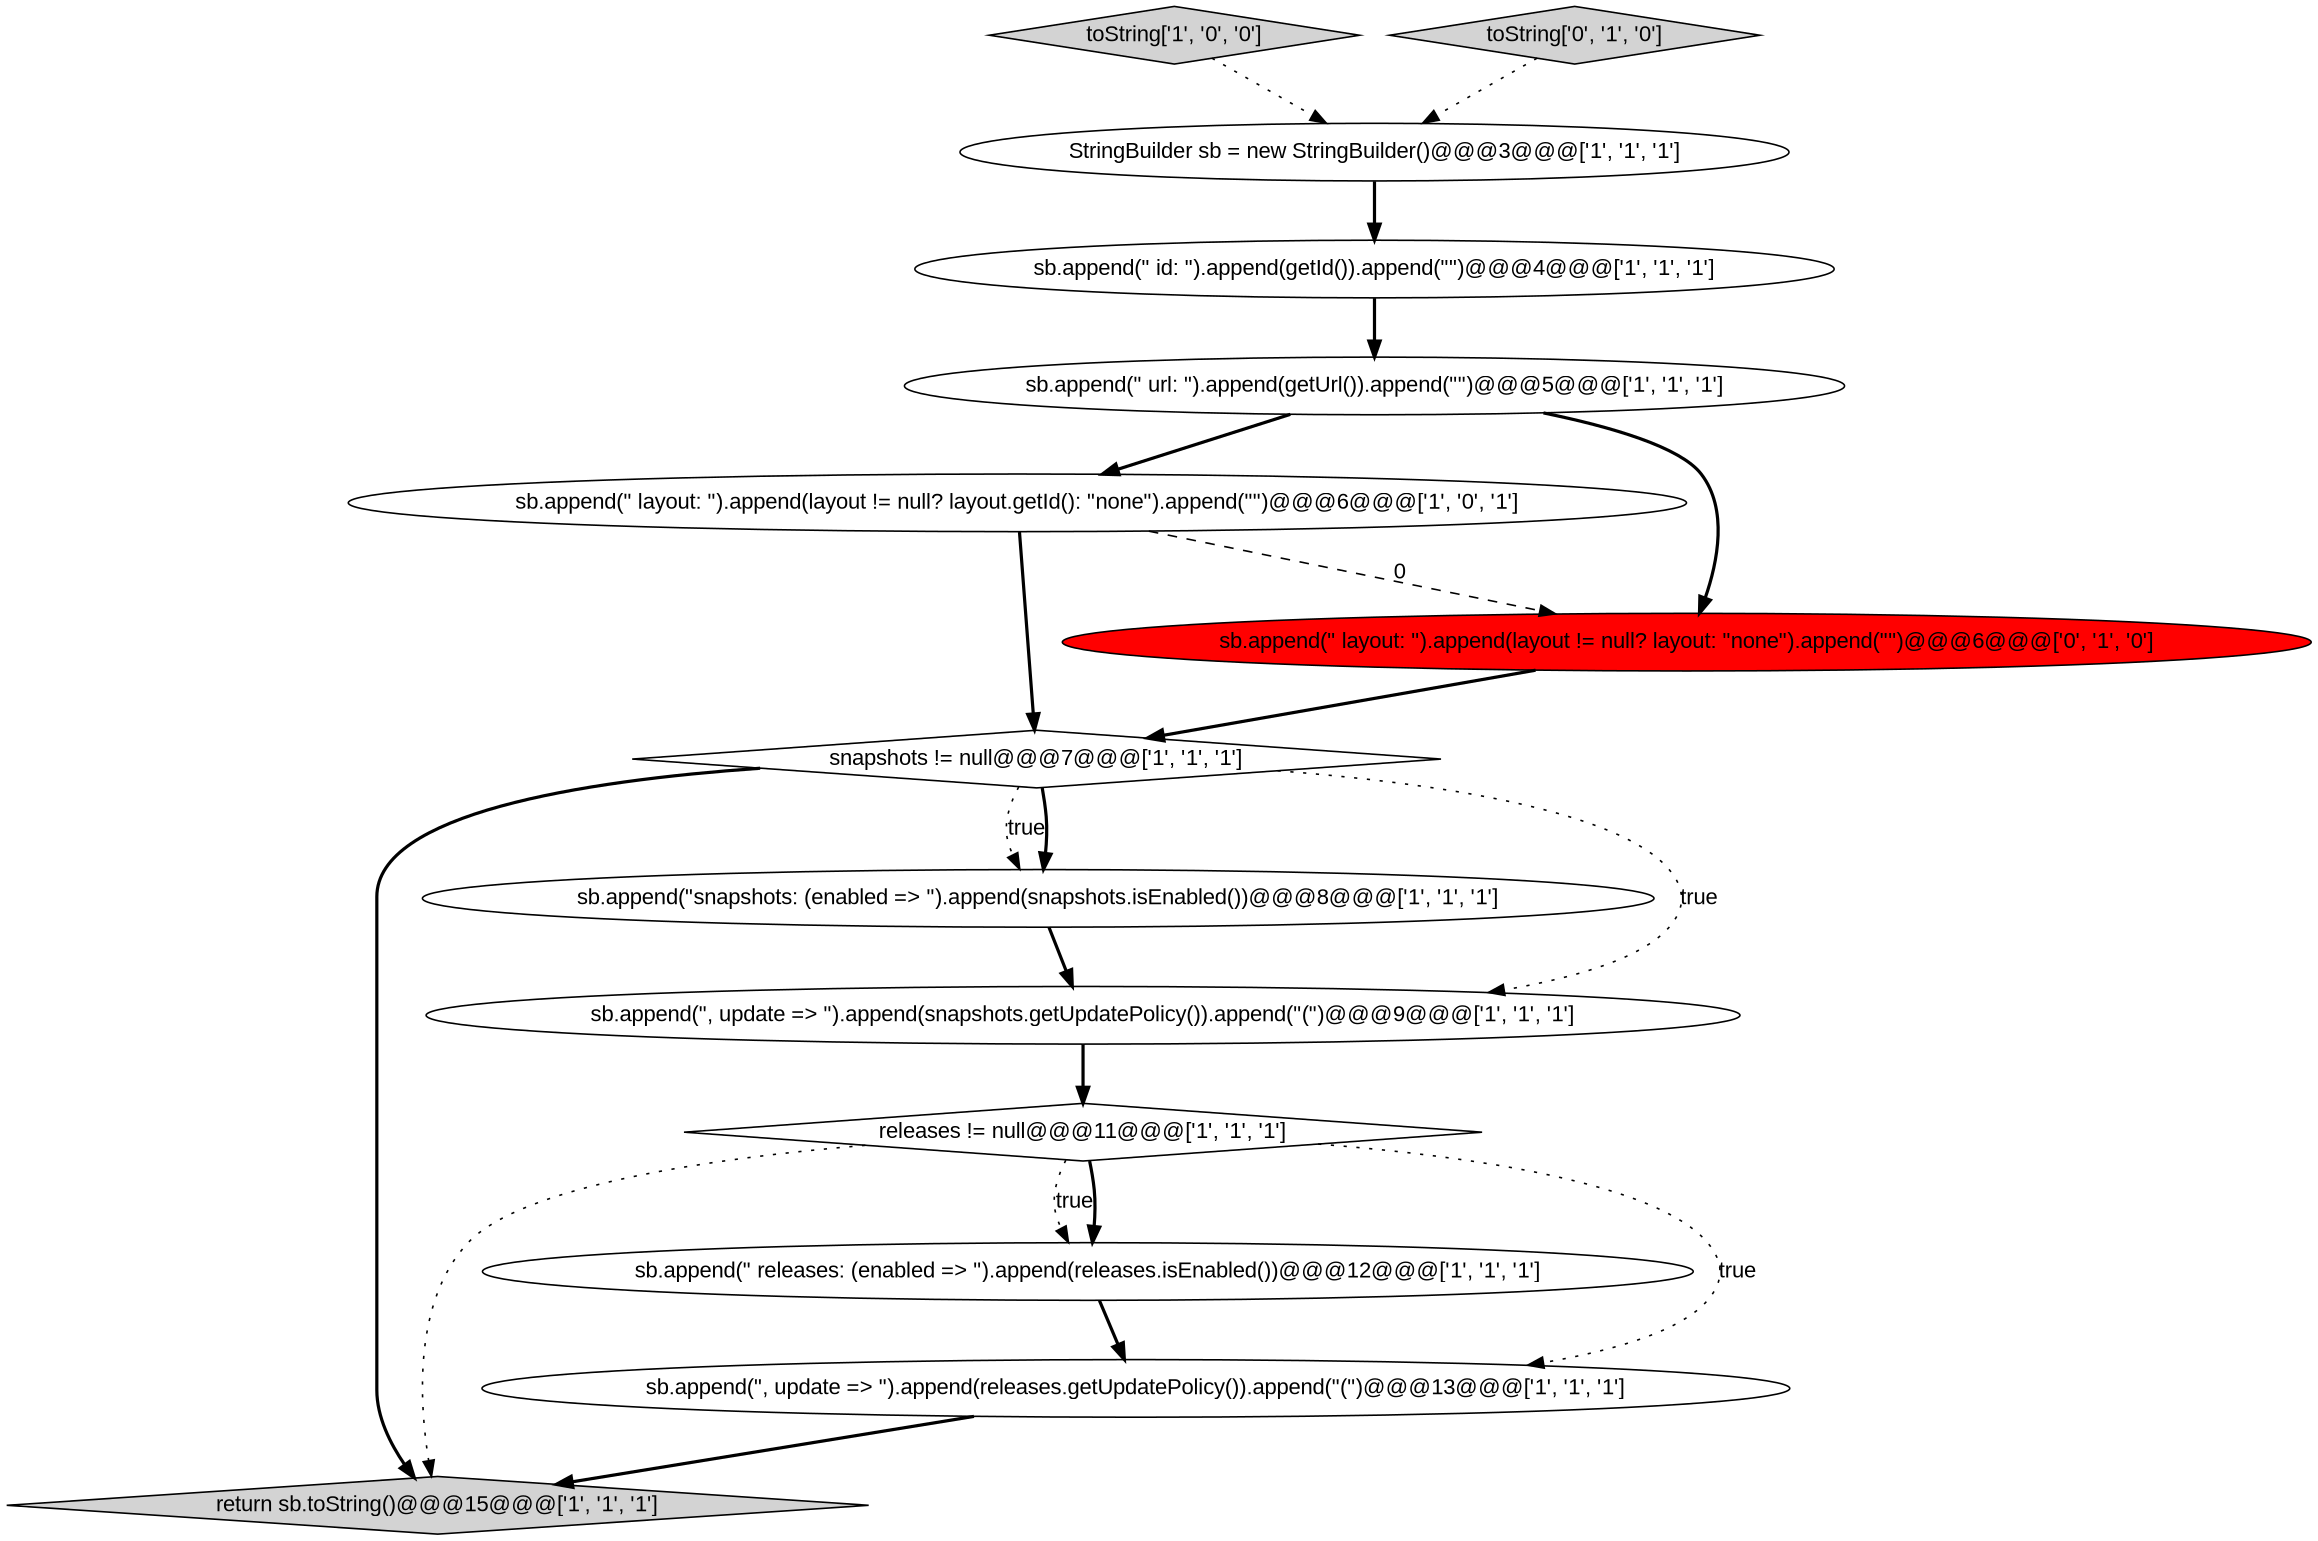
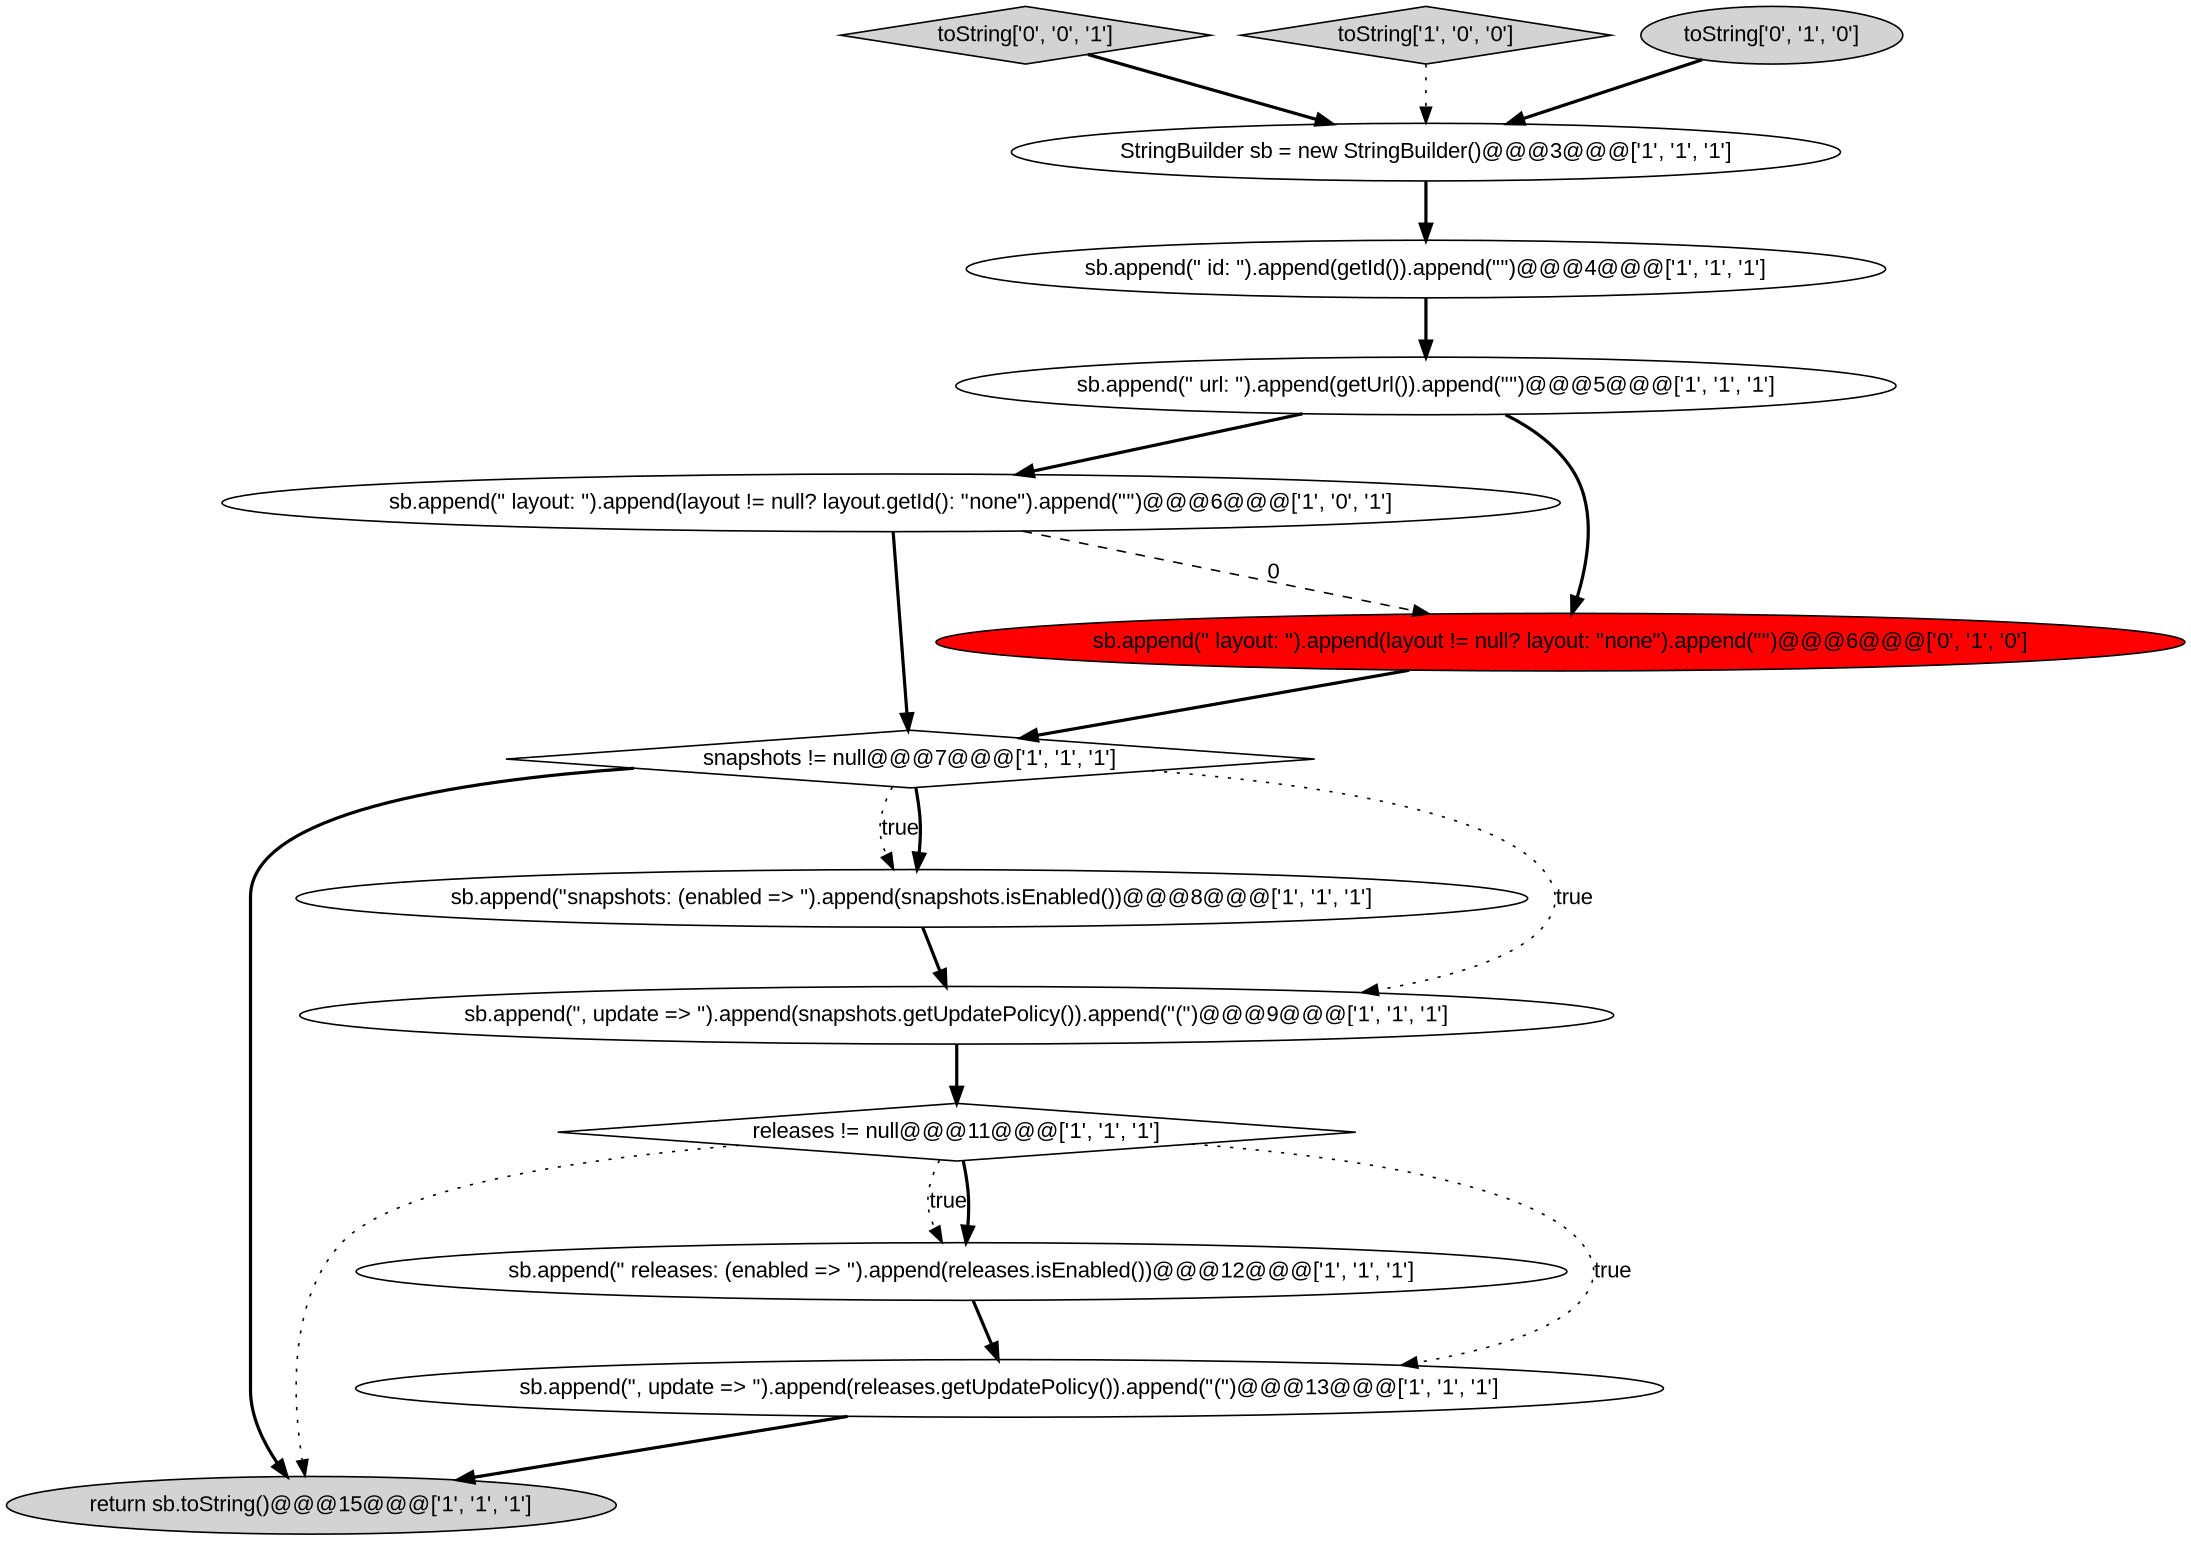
node "toString['0', '0', '1']": added
node "toString['0', '1', '0']": shape diamond -> ellipse
edge "toString['0', '1', '0']" -> "StringBuilder sb = new StringBuilder()@@@3@@@['1', '1', '1']": style dotted -> bold
node "return sb.toString()@@@15@@@['1', '1', '1']": shape diamond -> ellipse
